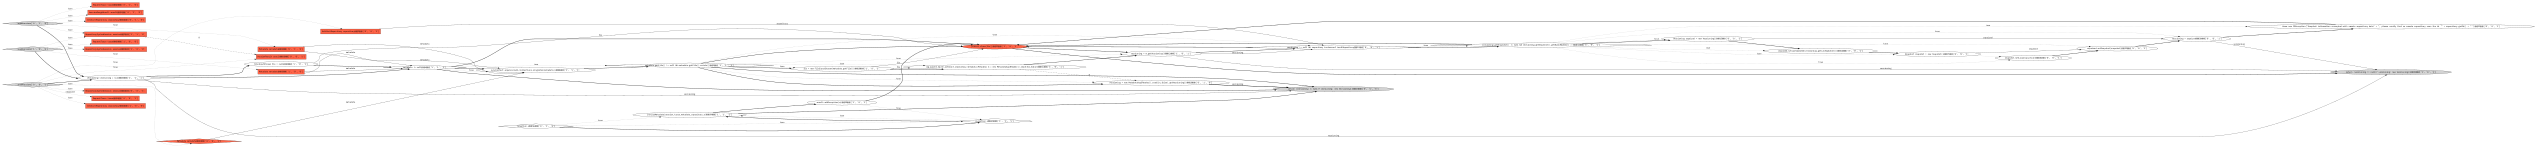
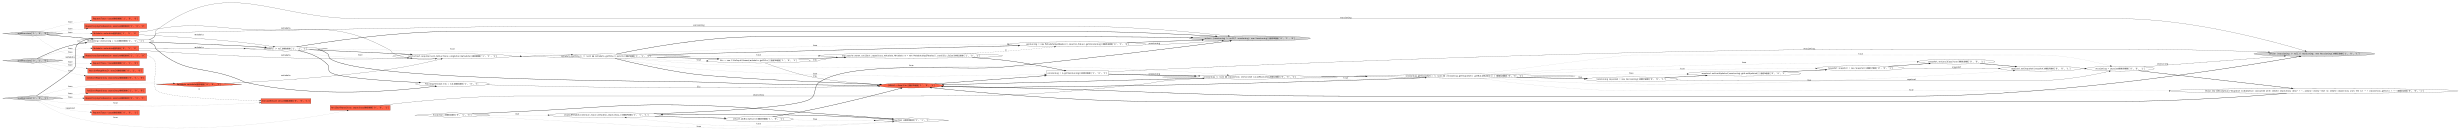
edge "readVersions['0', '1', '0']" -> "RepositorySystemSession session@@@2@@@['1', '1', '0']": label "true" -> "metadata"
node "versioning = m.getVersioning()@@@12@@@['1', '0', '1']": shape ellipse -> box
edge "Snapshot snapshot = new Snapshot()@@@17@@@['0', '0', '1']" -> "snapshot.setLocalCopy(true)@@@18@@@['0', '0', '1']": style dotted -> bold
edge "FileInputStream fis = null@@@4@@@['1', '0', '1']" -> "metadata != null@@@6@@@['1', '1', '1']": reversed
